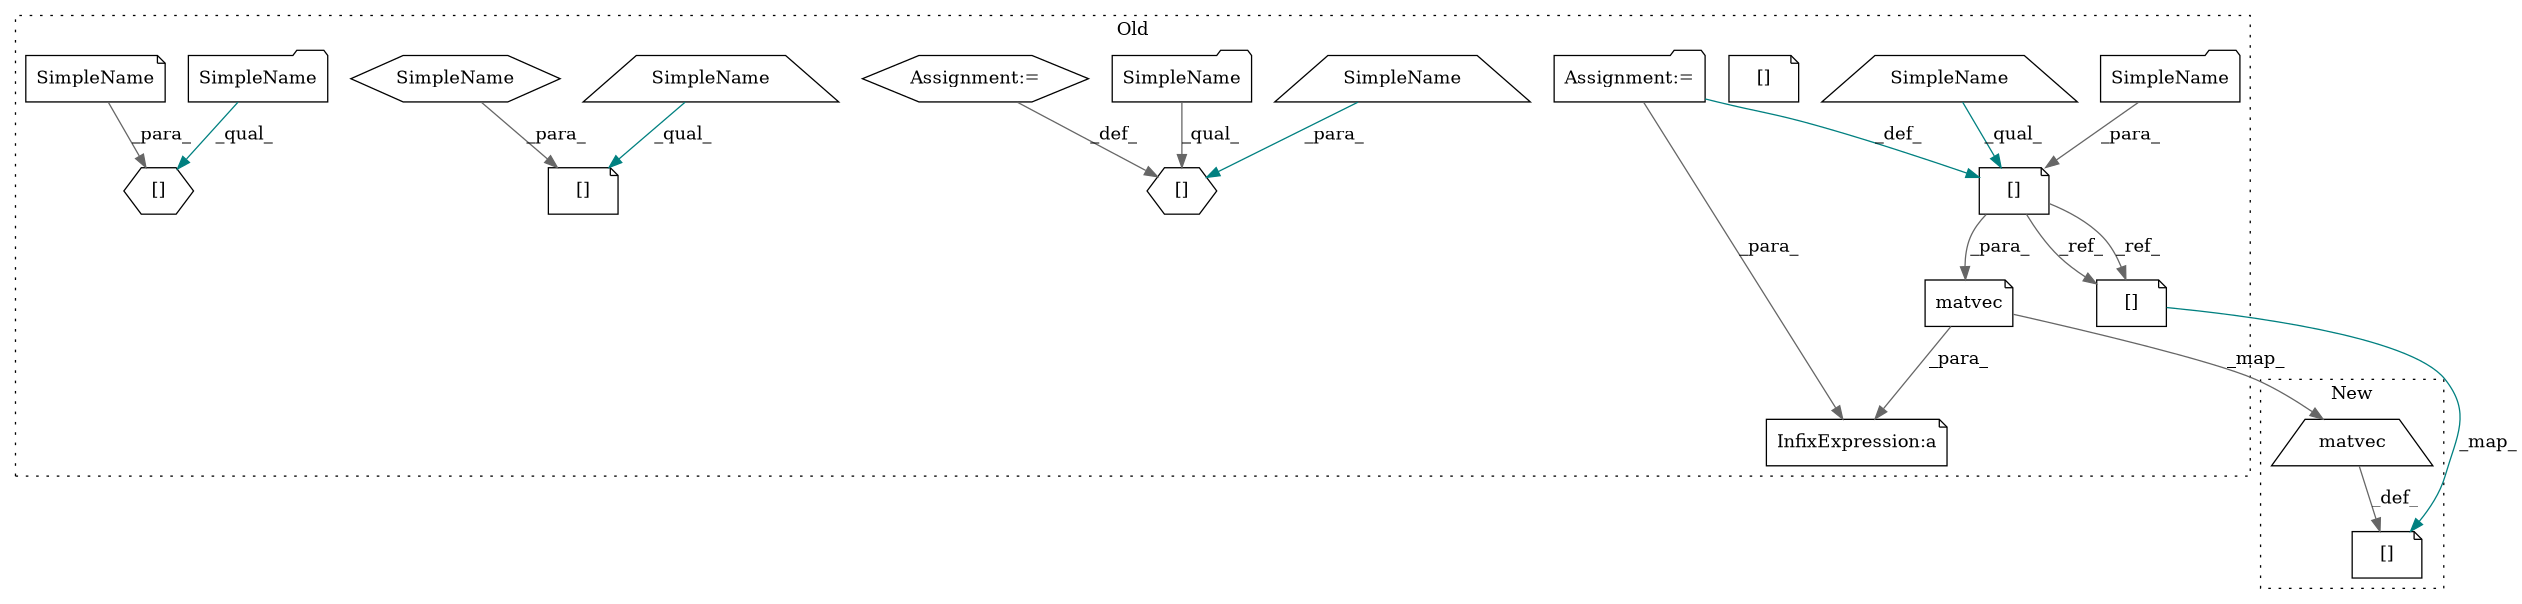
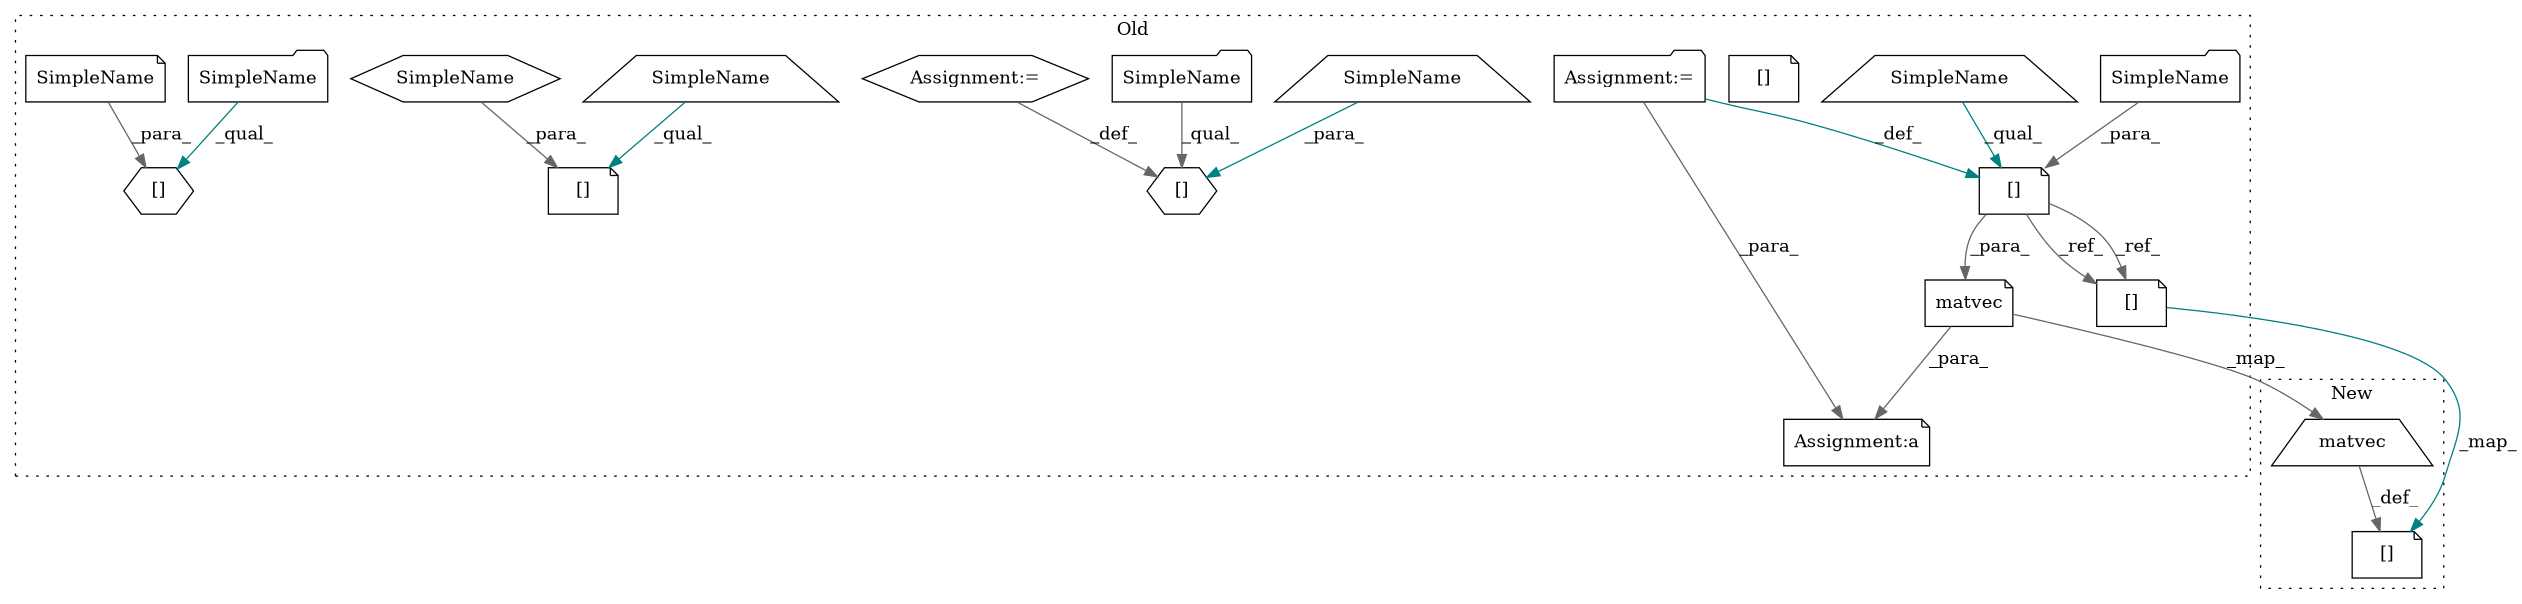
node "InfixExpression:a": label "InfixExpression:a" -> "Assignment:a"
